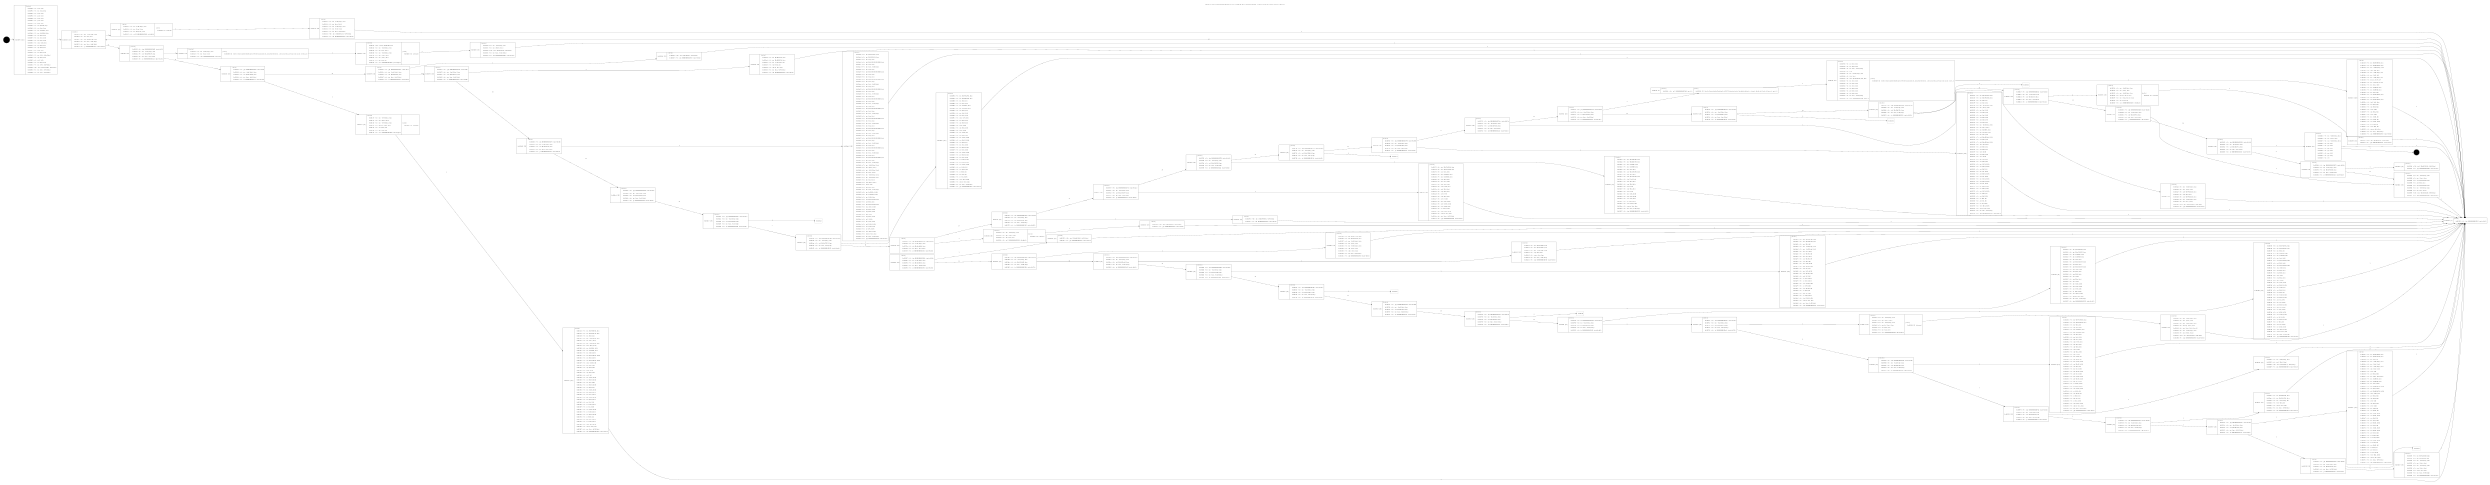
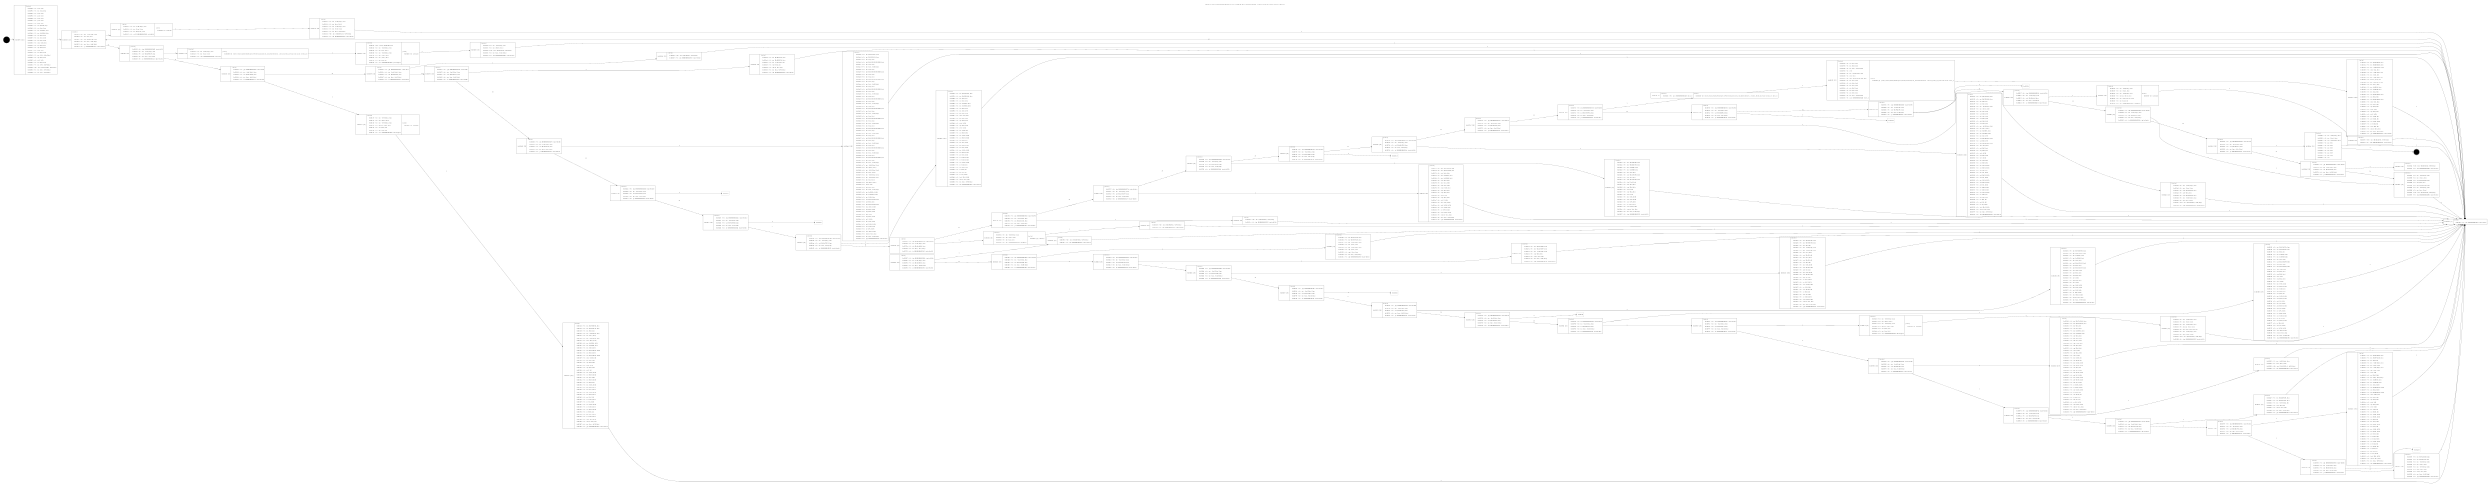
node "0x402535": added
